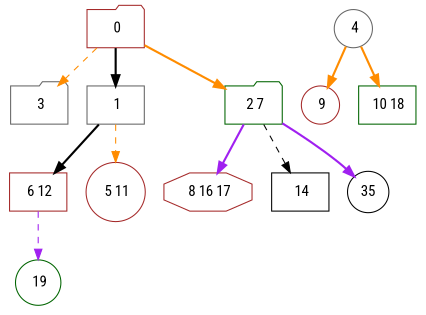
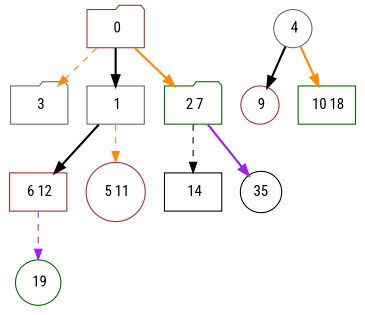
edge "4" -> "9": color darkorange -> black
node "8 16 17": removed
